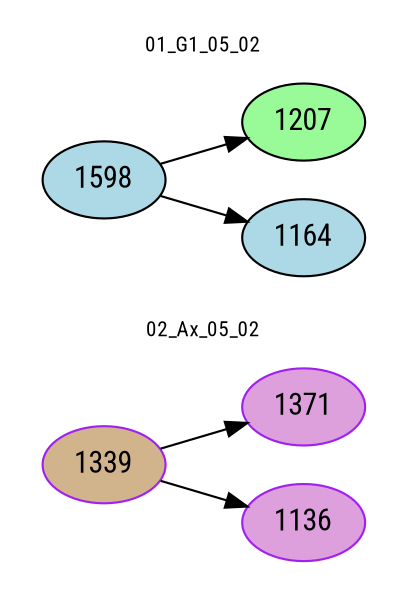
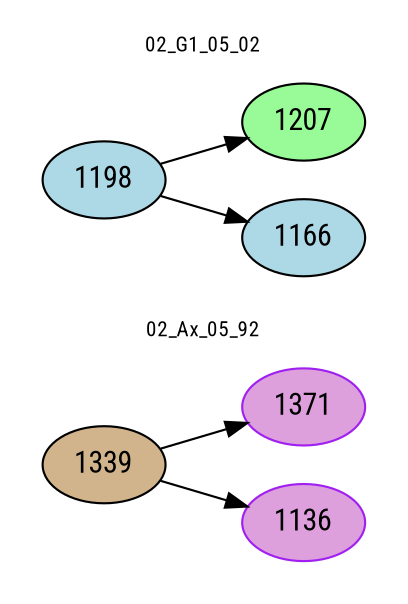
cluster "01_G1_05_02": label "01_G1_05_02" -> "02_G1_05_02"
node "1598": label "1598" -> "1198"
node "1164": label "1164" -> "1166"
cluster "02_Ax_05_02": label "02_Ax_05_02" -> "02_Ax_05_92"
node "1339": color purple -> black
